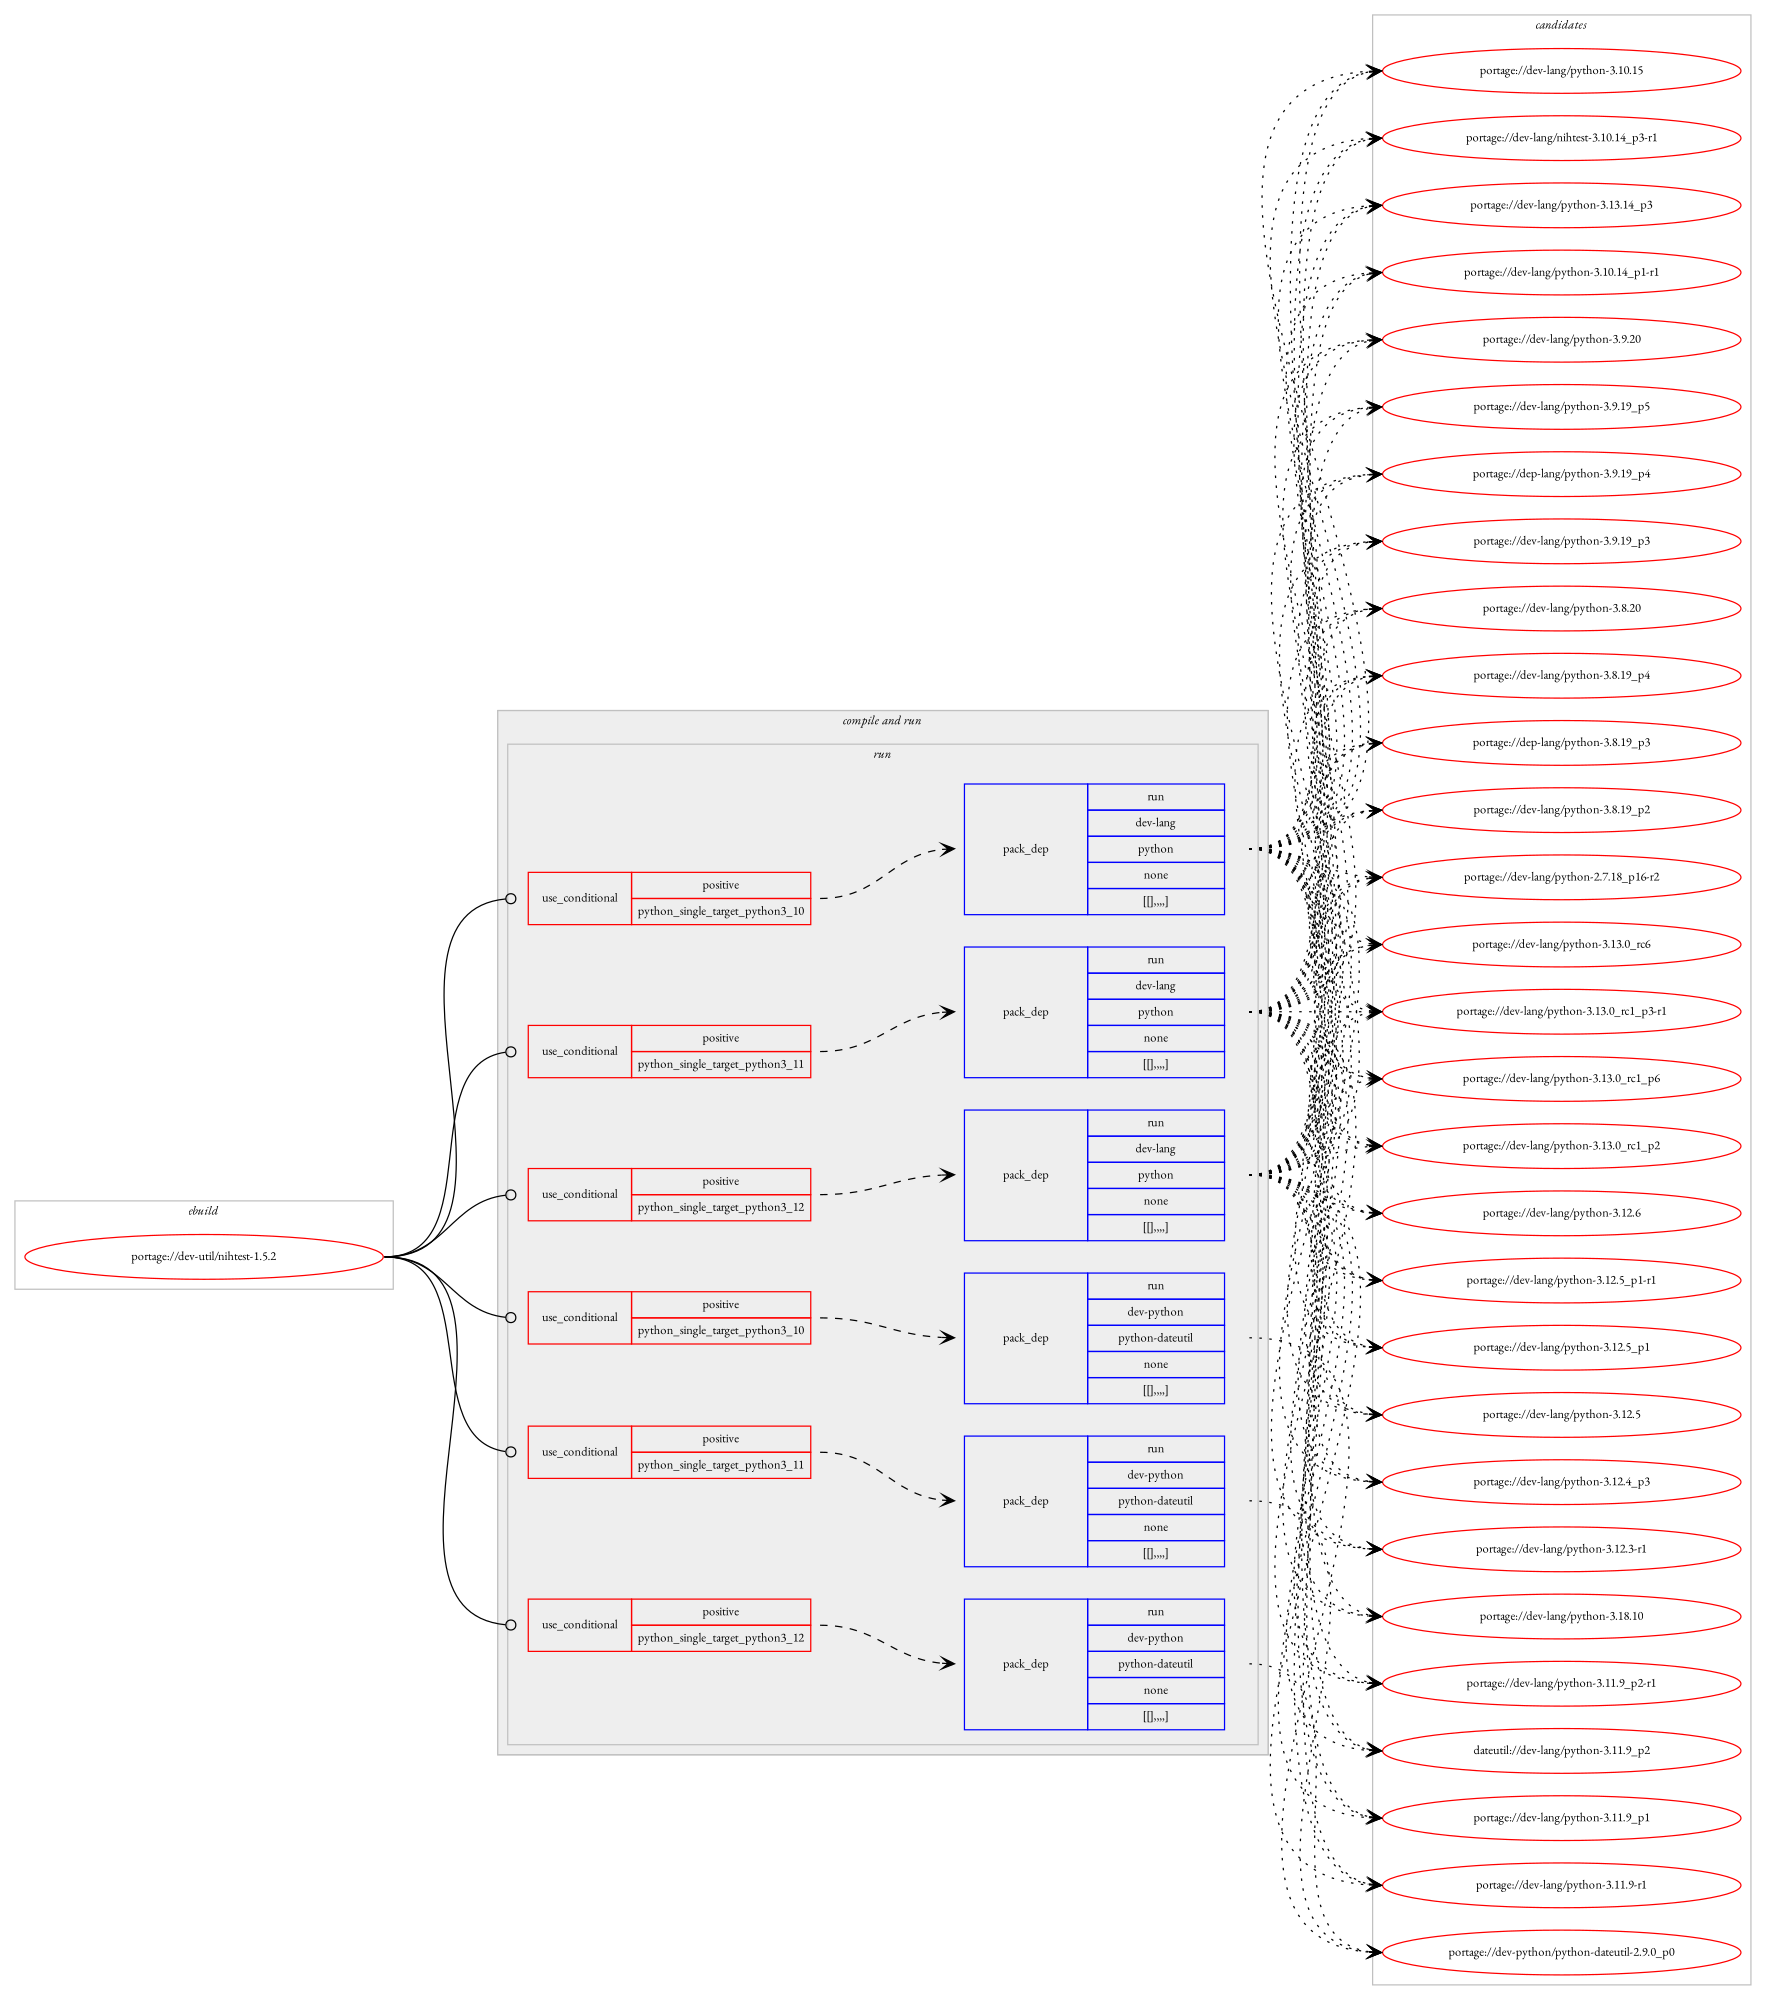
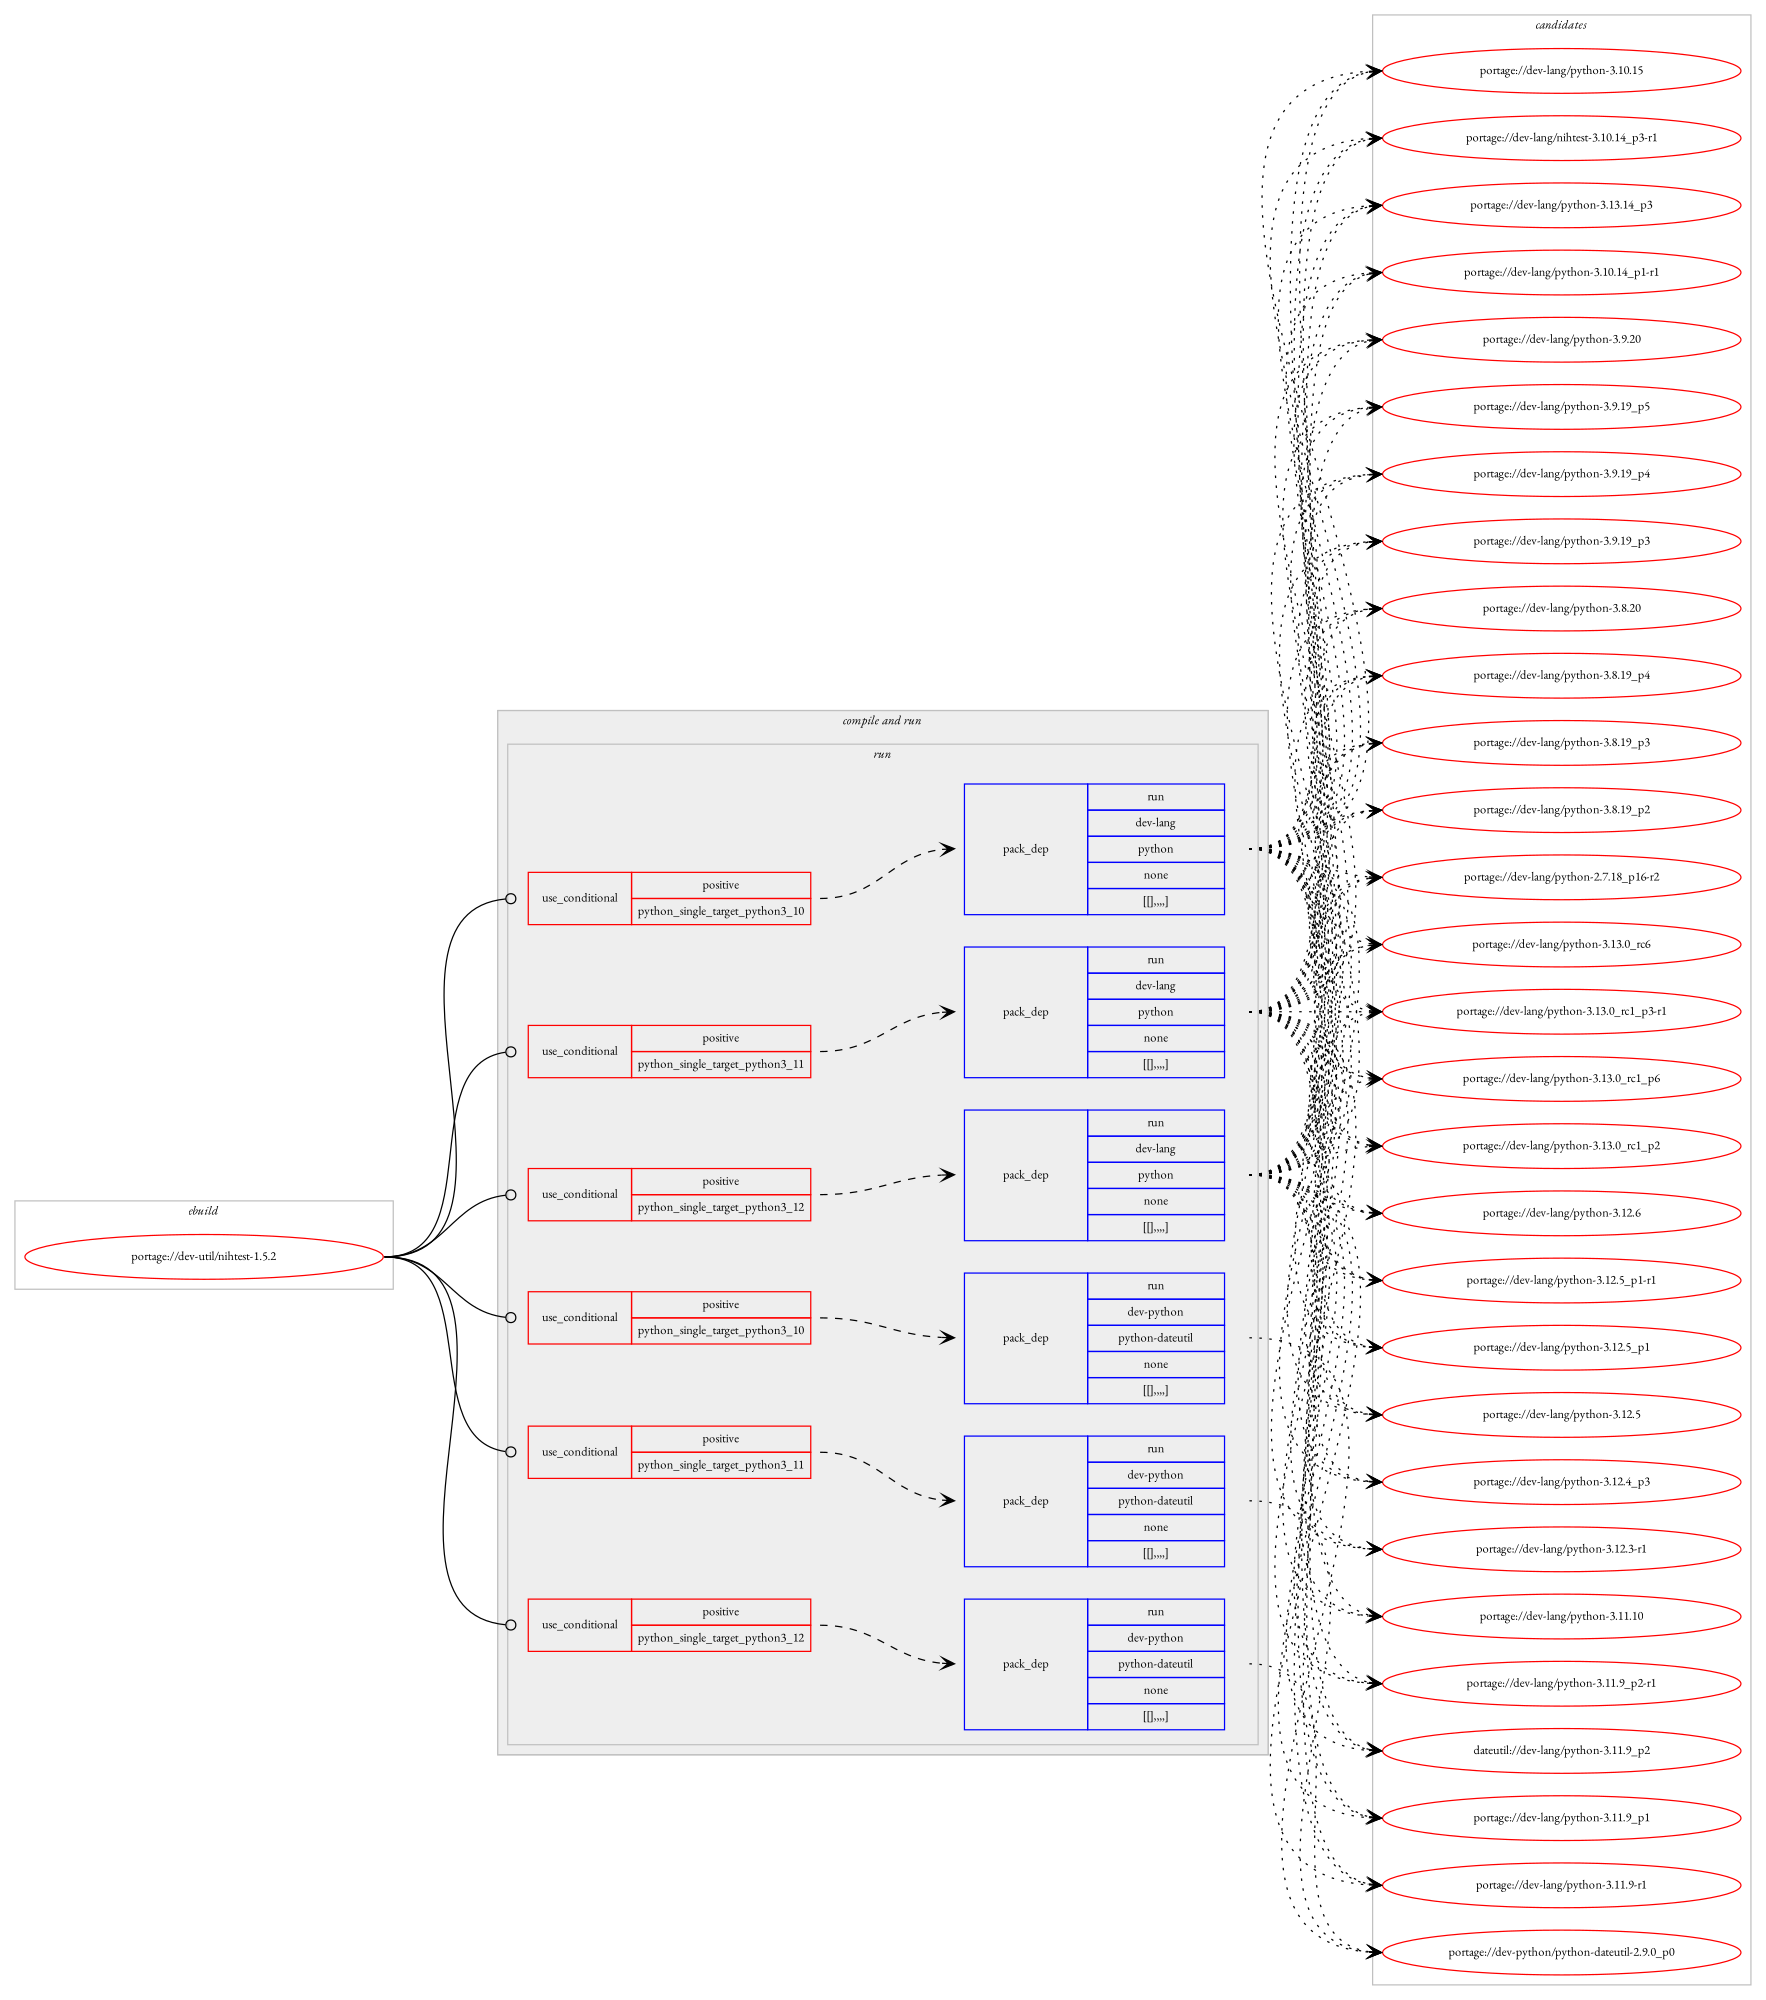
node "portage://dep-lang/python-3.9.19_p4": label "portage://dep-lang/python-3.9.19_p4" -> "portage://dev-lang/python-3.9.19_p4"
node "portage://dep-lang/python-3.8.19_p3": label "portage://dep-lang/python-3.8.19_p3" -> "portage://dev-lang/python-3.8.19_p3"
node "portage://dev-lang/python-3.18.10": label "portage://dev-lang/python-3.18.10" -> "portage://dev-lang/python-3.11.10"
